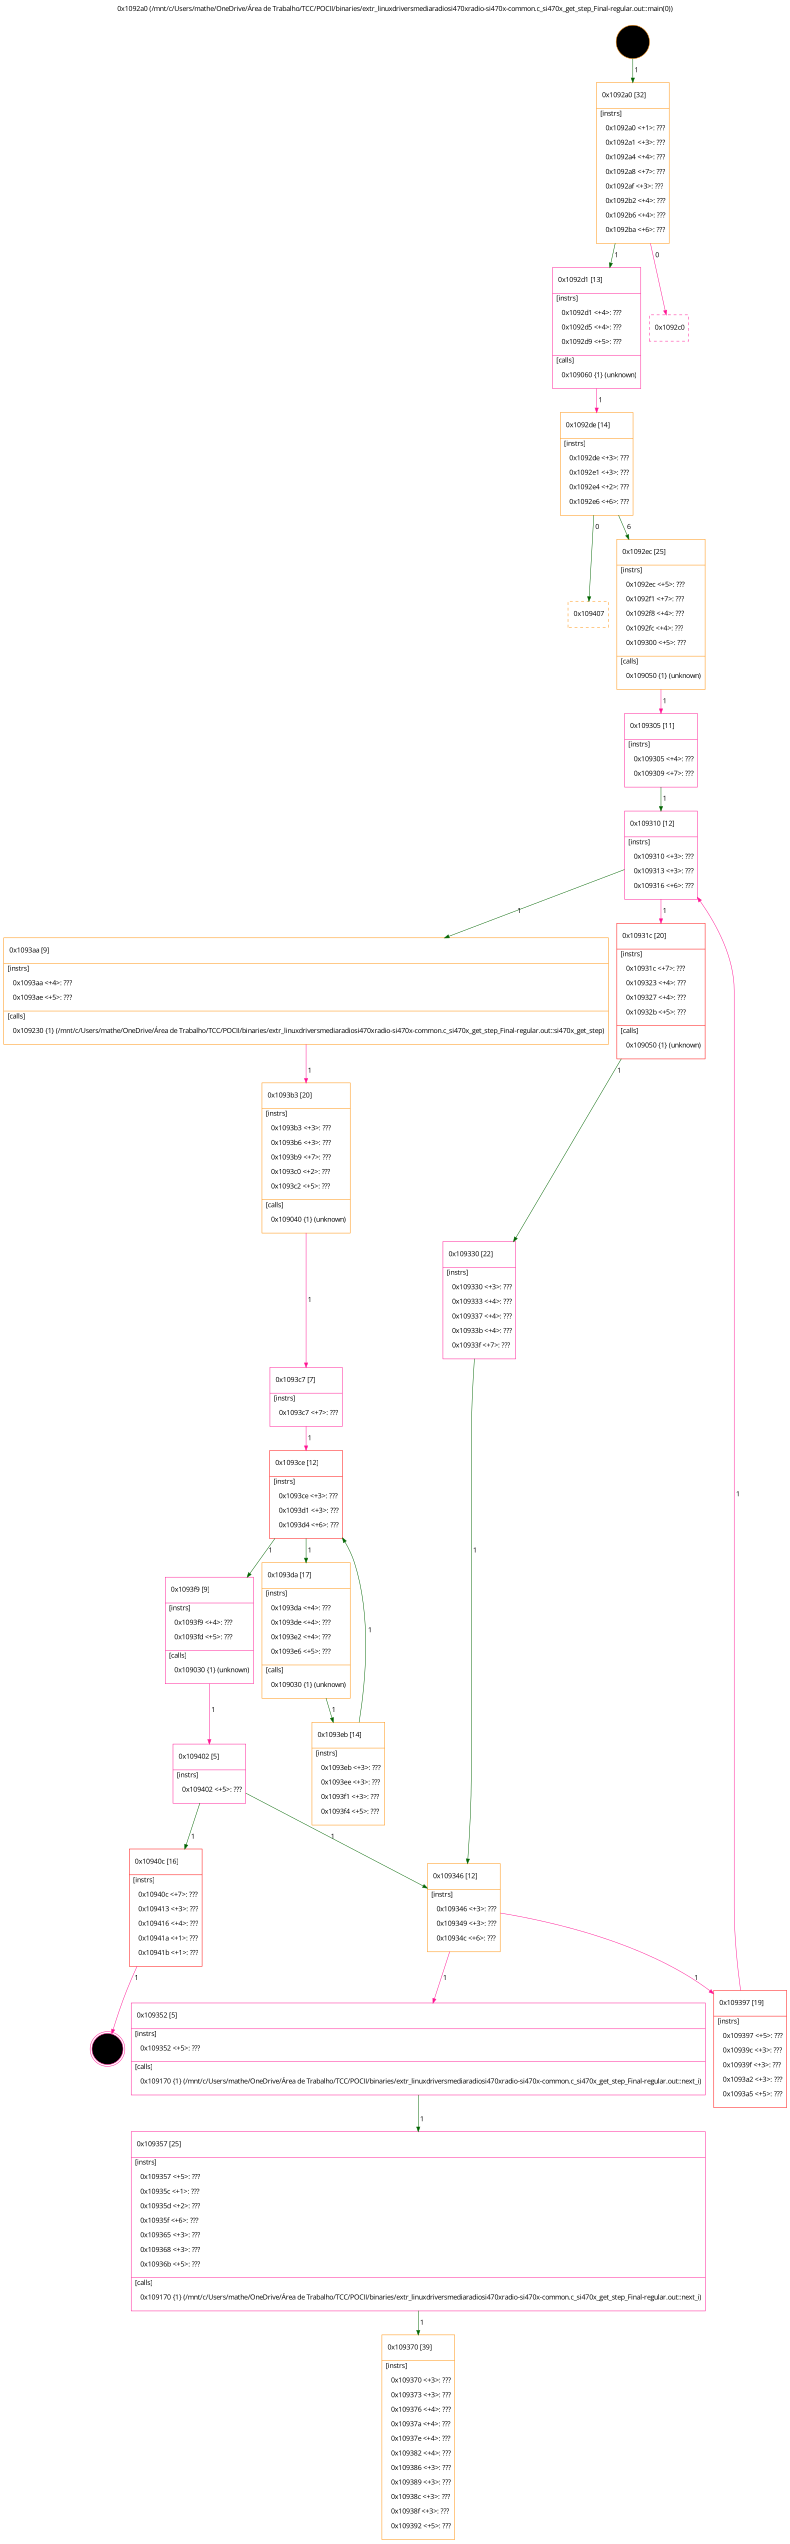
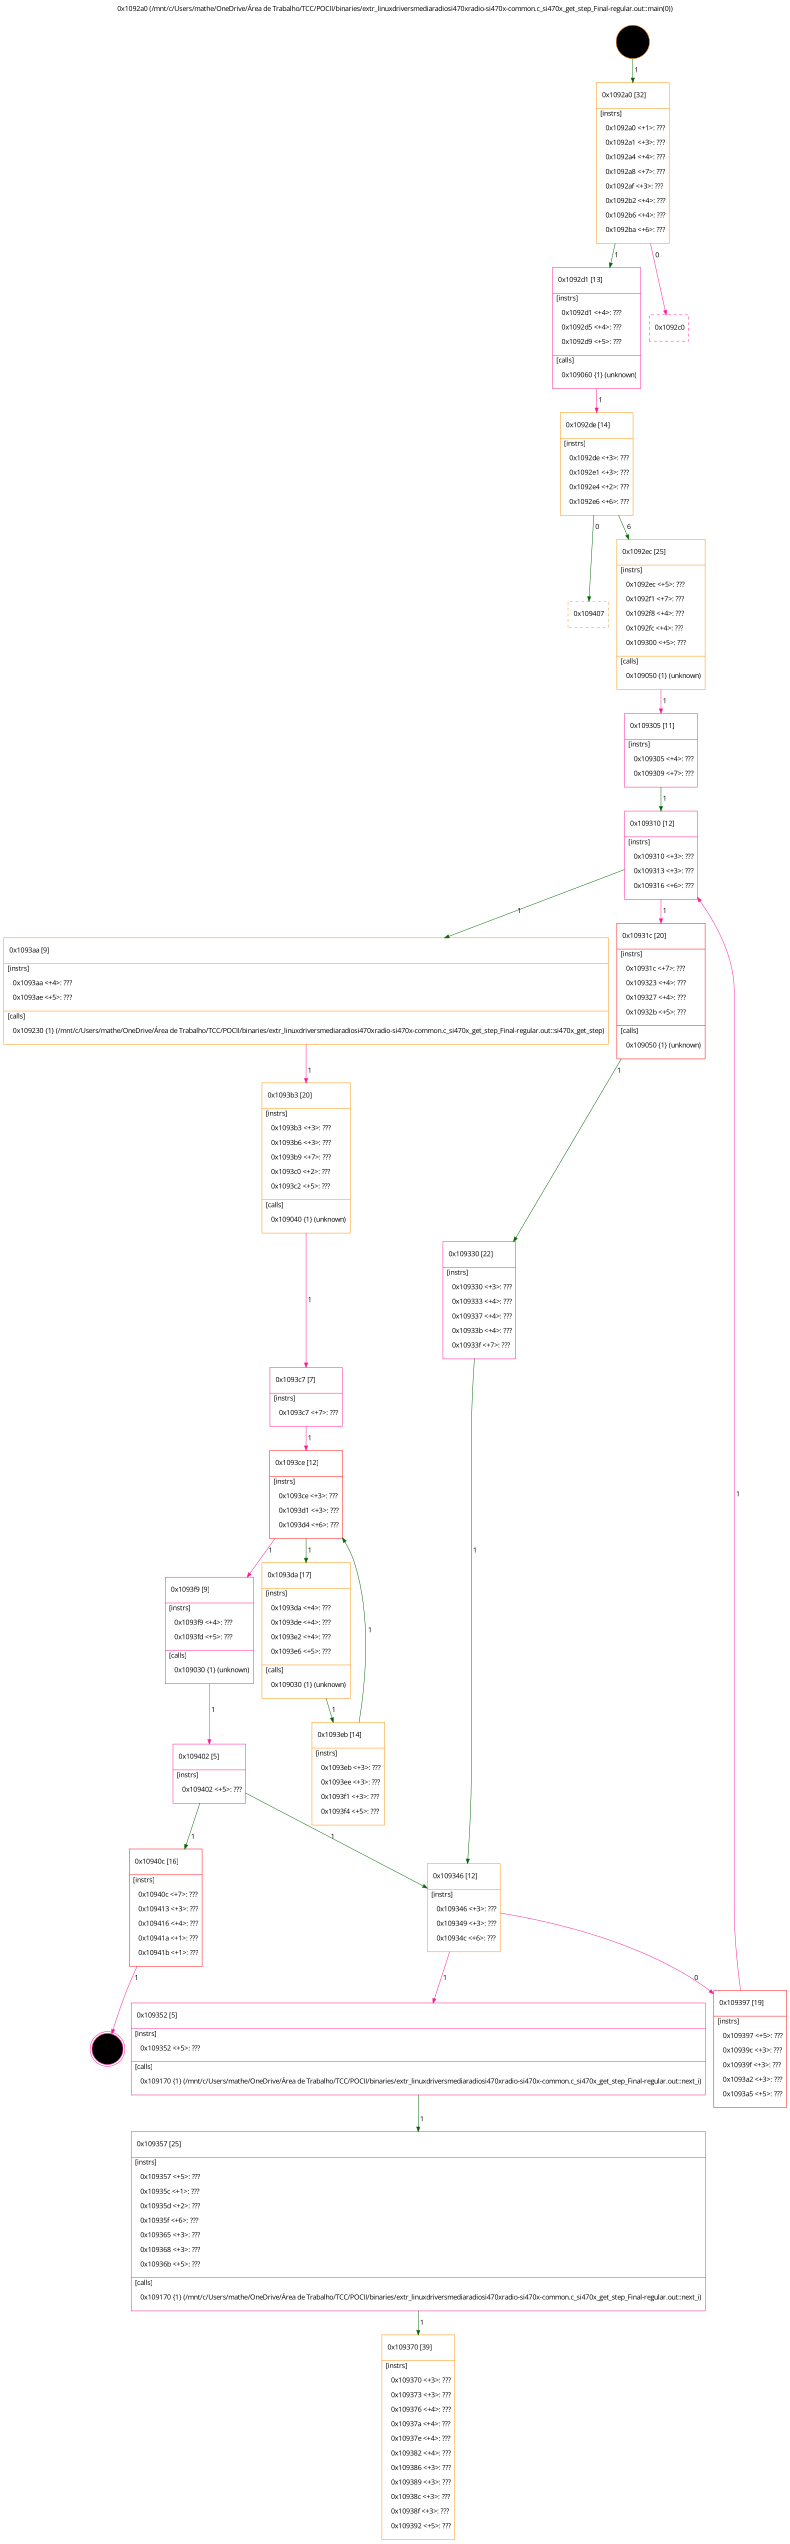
edge "0x1093ce [12]" -> "0x1093f9 [9]": color darkgreen -> deeppink
edge "0x109346 [12]" -> "0x109397 [19]": label " 1" -> " 0"
